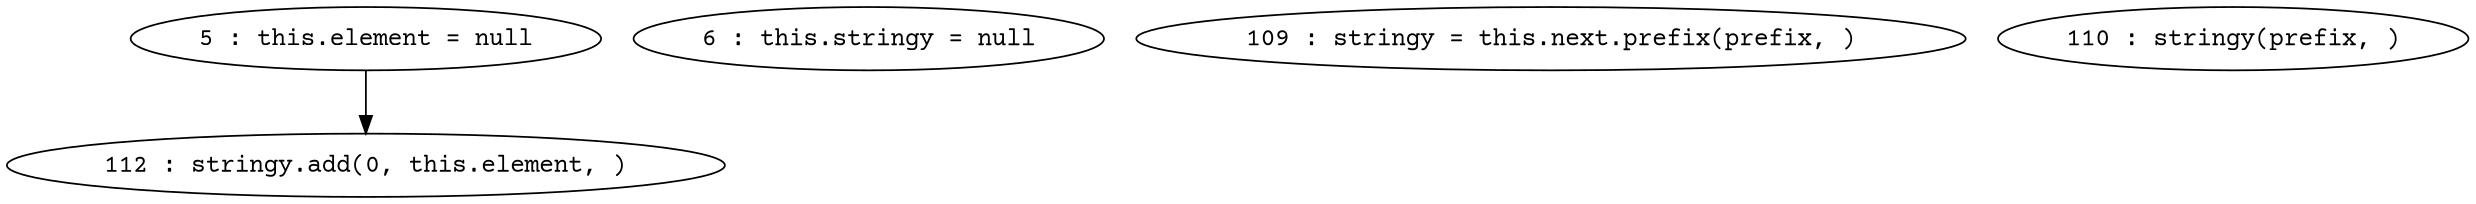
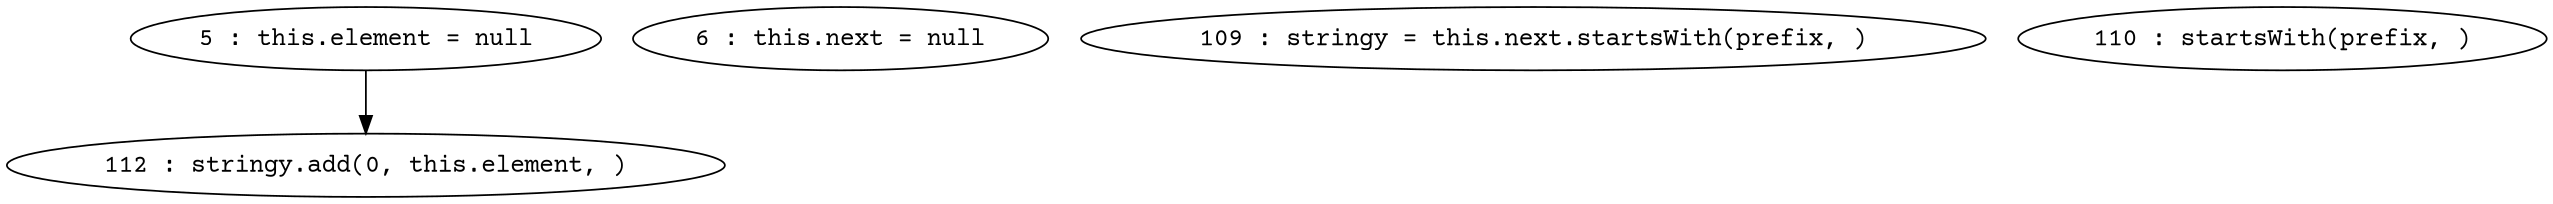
node "6 : this.stringy = null": label "6 : this.stringy = null" -> "6 : this.next = null"
node "109 : stringy = this.next.prefix(prefix, )": label "109 : stringy = this.next.prefix(prefix, )" -> "109 : stringy = this.next.startsWith(prefix, )"
node "110 : stringy(prefix, )": label "110 : stringy(prefix, )" -> "110 : startsWith(prefix, )"
